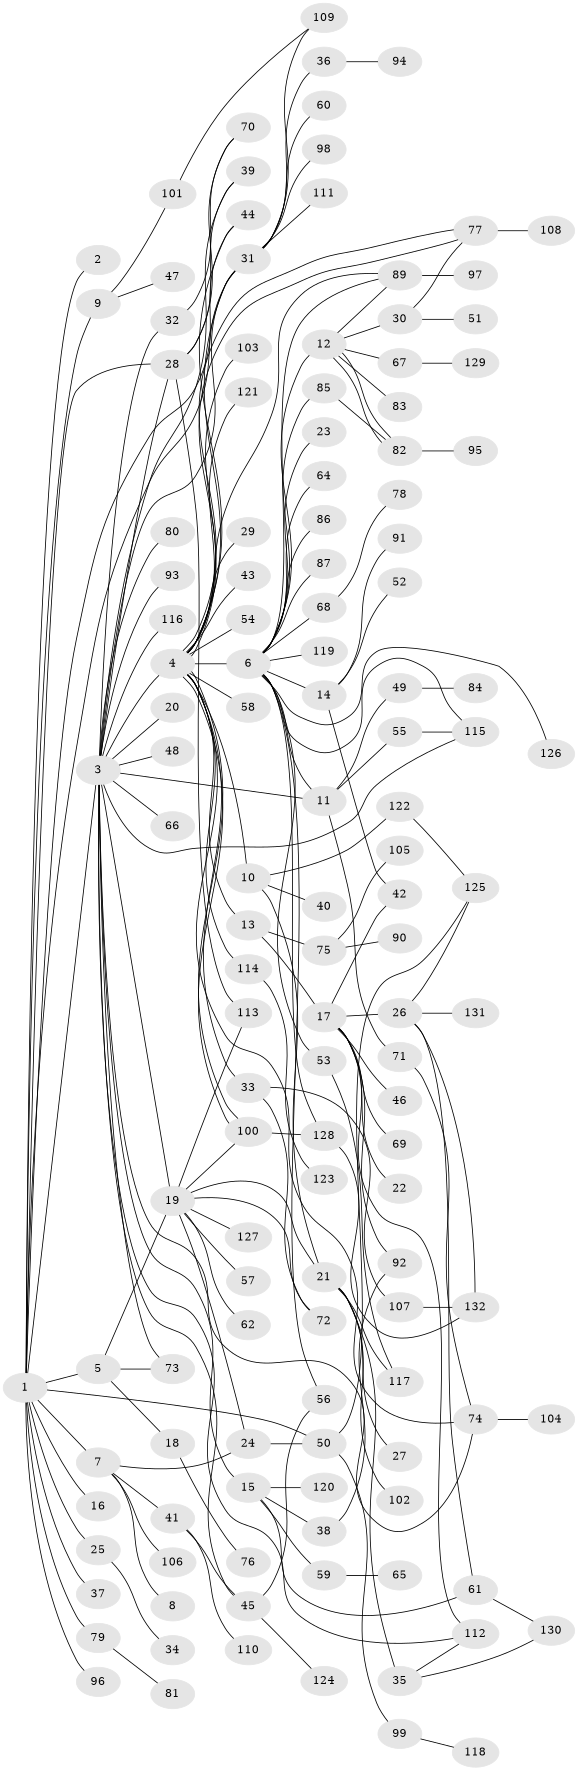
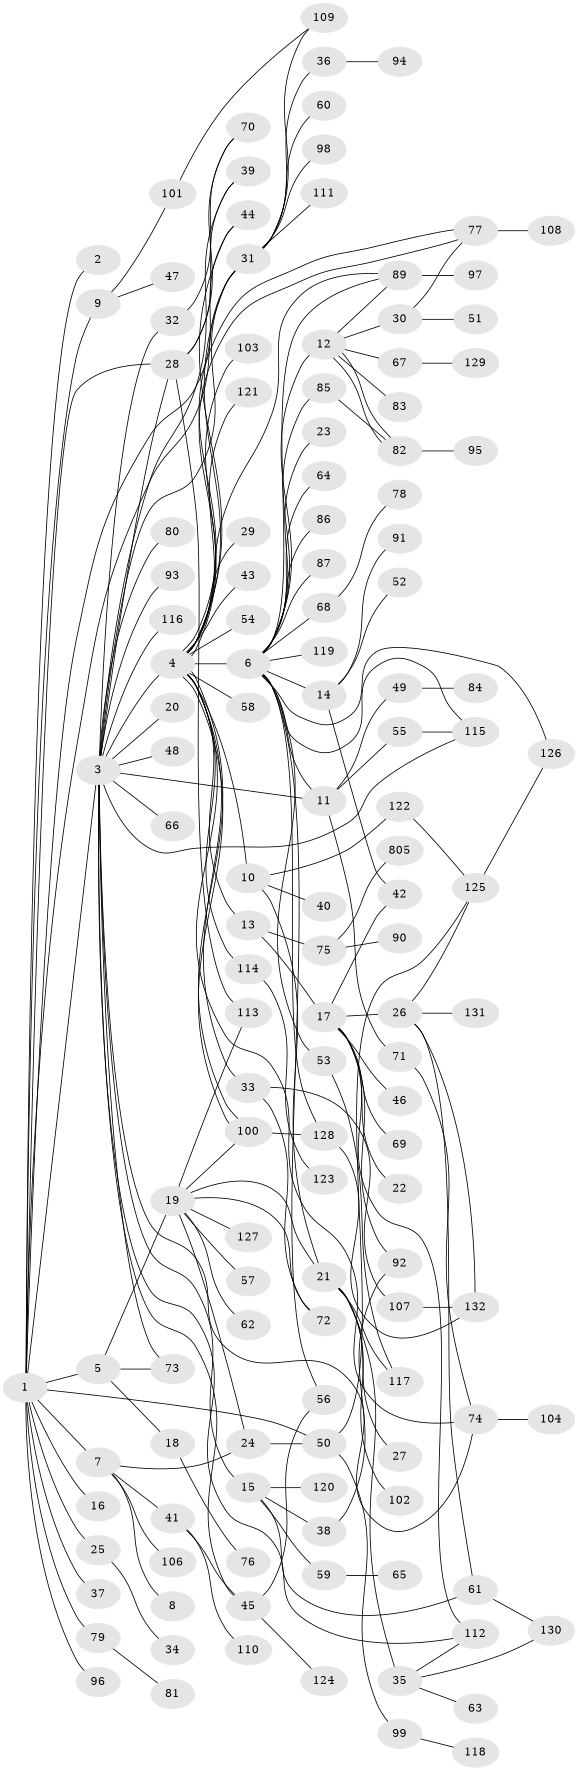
edge "126" -- "125": added
node "105": label "105" -> "805"
edge "3" -- "19": removed
node "63": added
